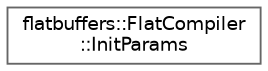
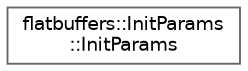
node "flatbuffers::FlatCompiler ::InitParams": label "flatbuffers::FlatCompiler ::InitParams" -> "flatbuffers::InitParams ::InitParams"
